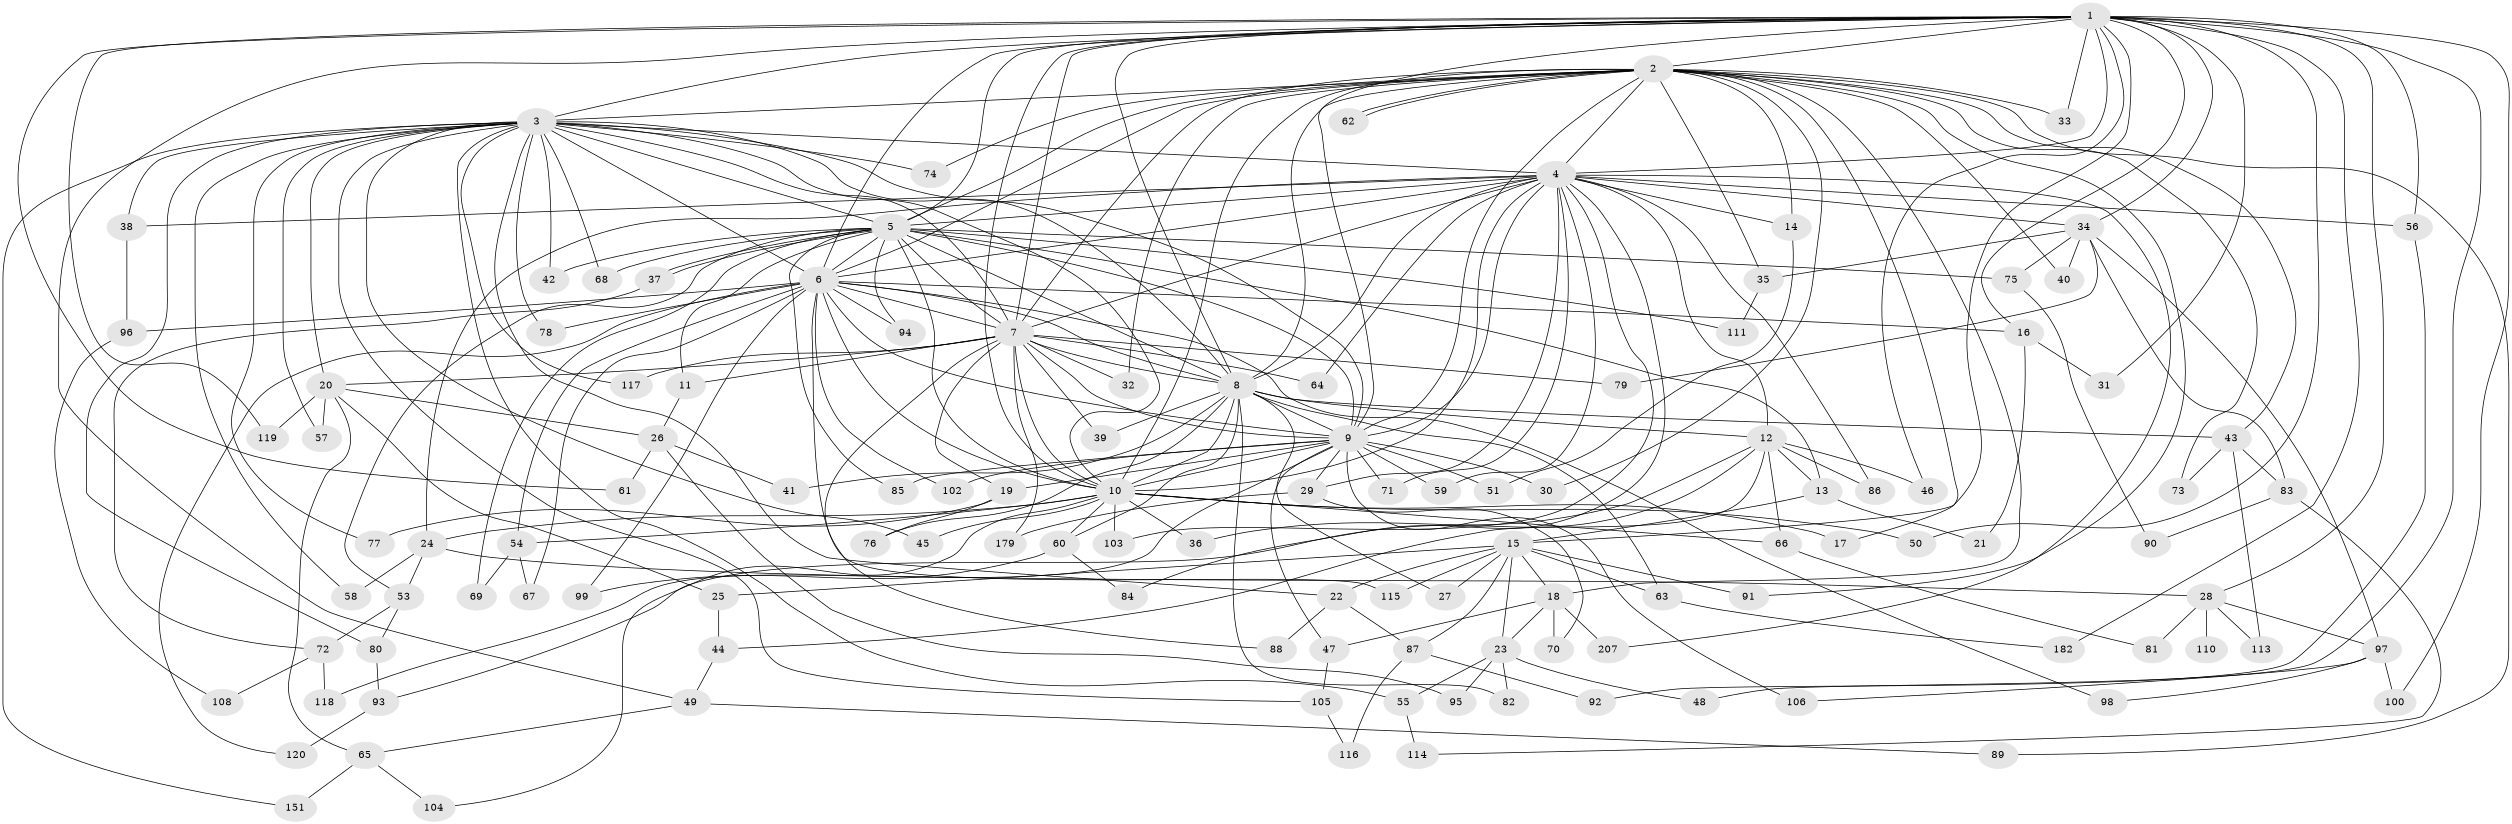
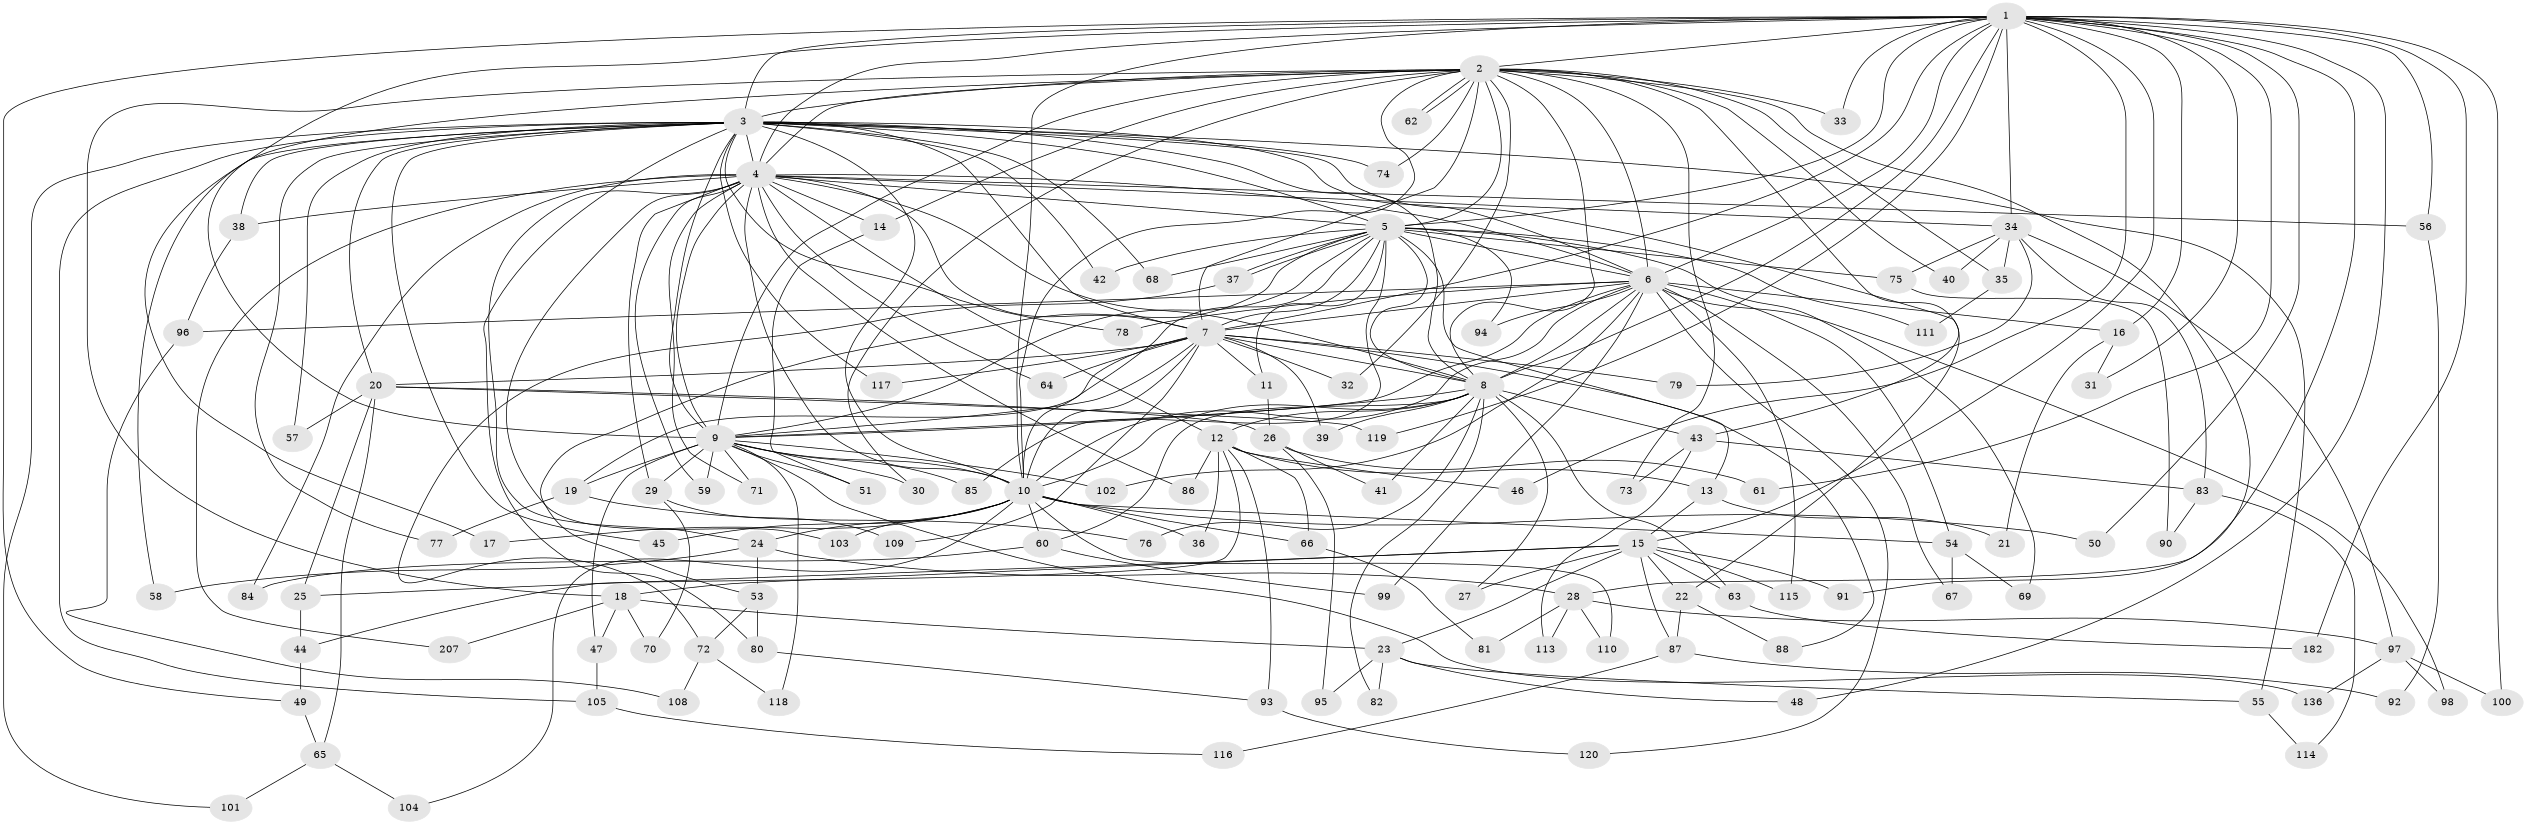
node "179": label "179" -> "109"
edge "10" -- "110": added
node "106": label "106" -> "136"
node "89": removed
node "151": label "151" -> "101"
